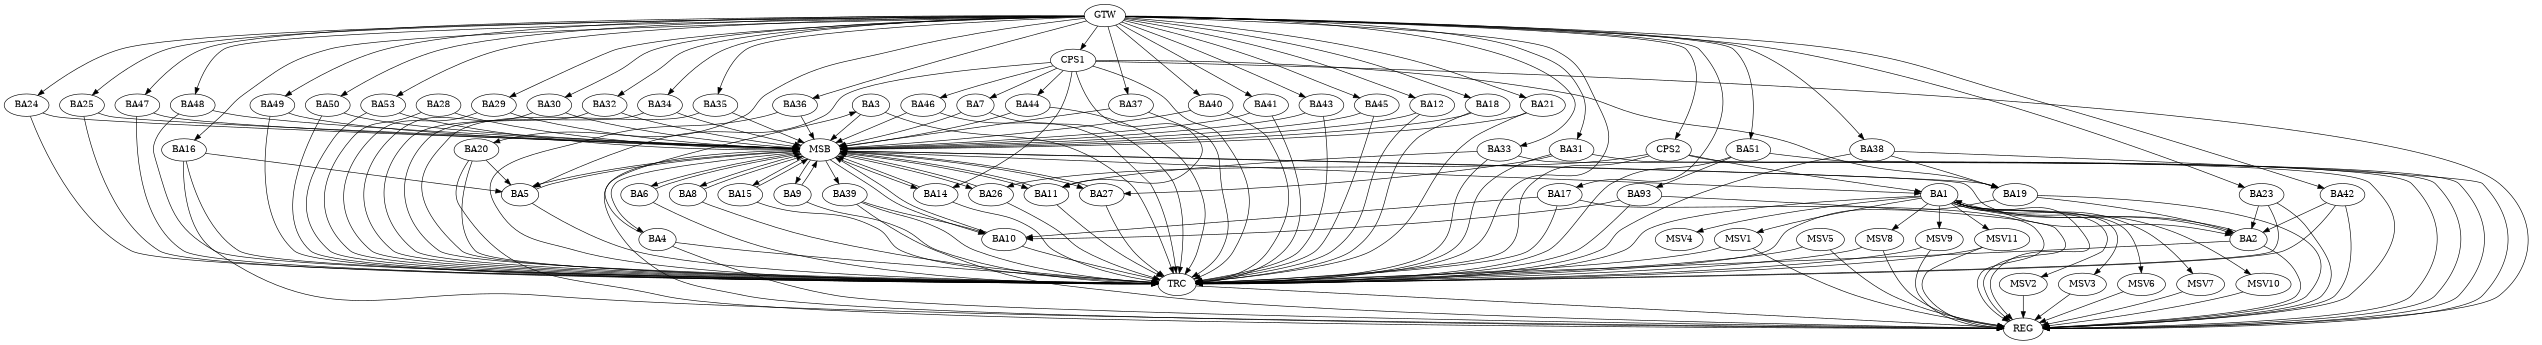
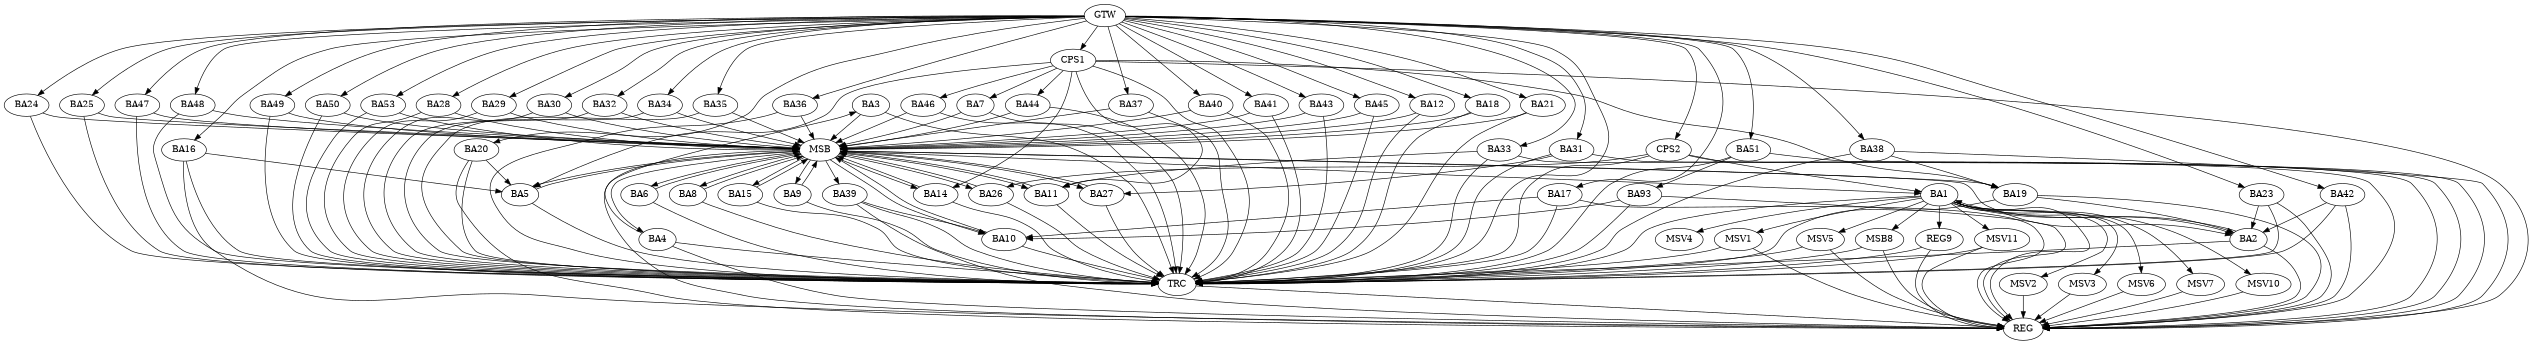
edge "GTW" -> "BA28": added
edge "BA1" -> "MSV5": added
node "MSV8": label "MSV8" -> "MSB8"
node "MSV9": label "MSV9" -> "REG9"
